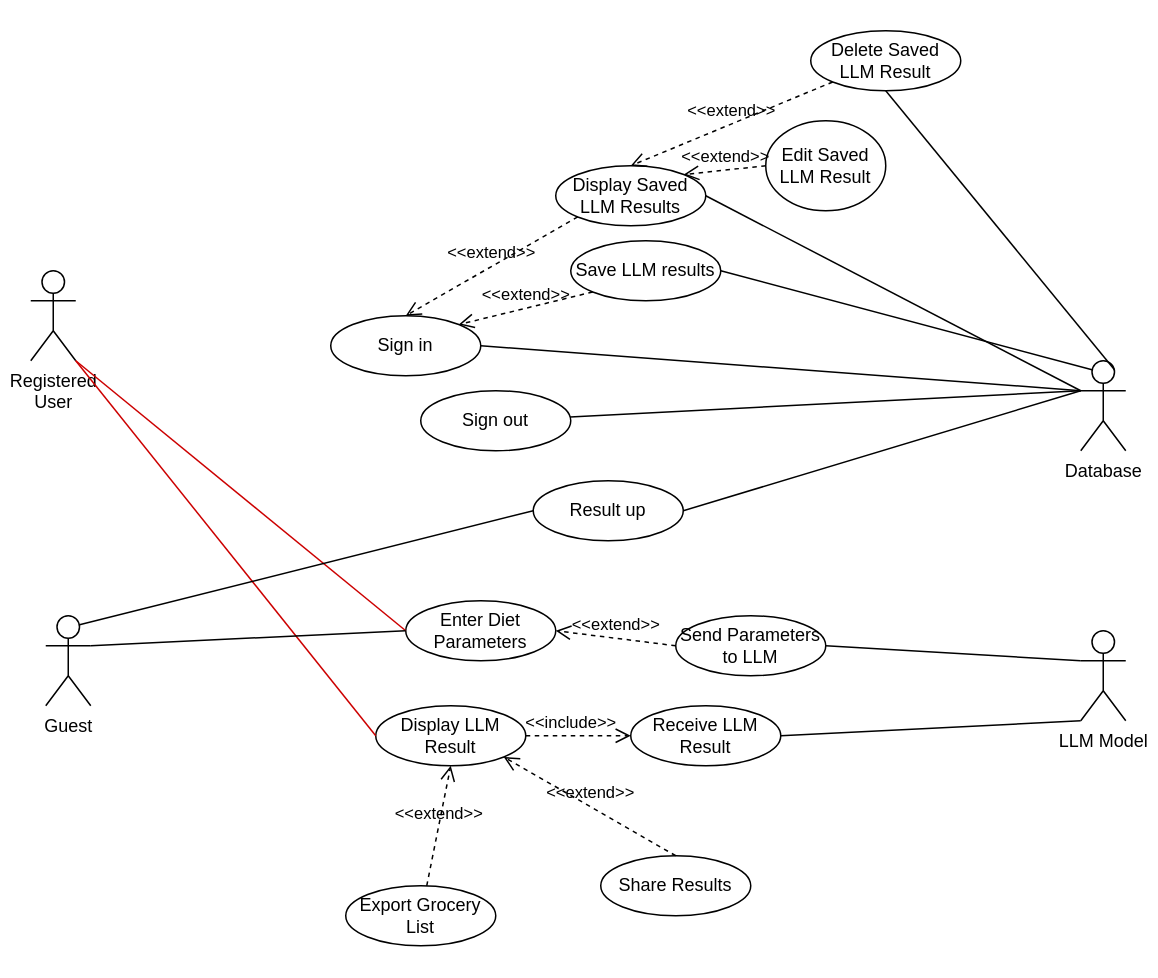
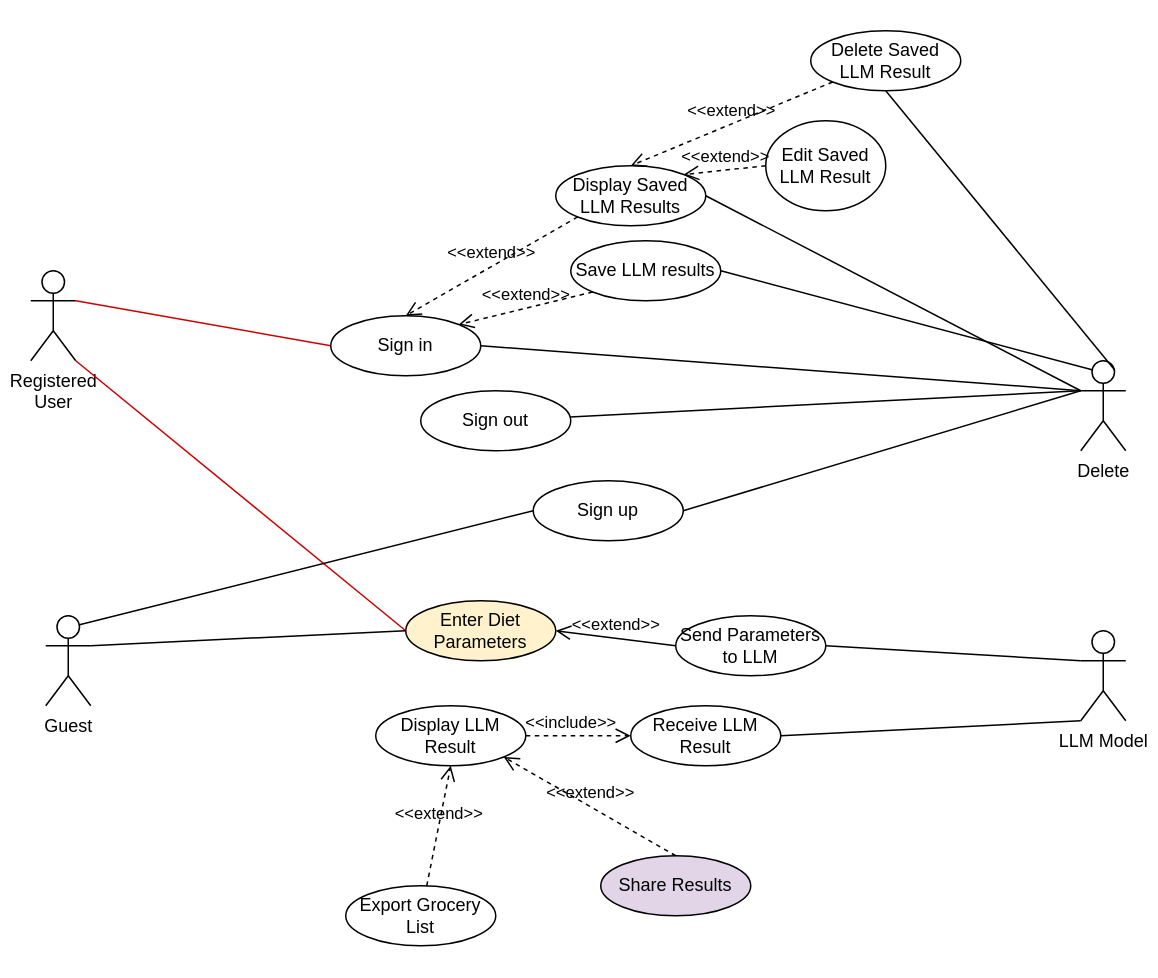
edge "Registered User" -- "Sign in": added
node "Database": label "Database" -> "Delete"
node "Result up": label "Result up" -> "Sign up"
edge "Registered User" -- "Display LLM Result": removed
node "Enter Diet Parameters": fillcolor #ffffff -> #fff2cc
edge "Send Parameters to LLM" -> "Enter Diet Parameters": style dashed -> solid
node "Share Results": fillcolor #ffffff -> #e1d5e7
